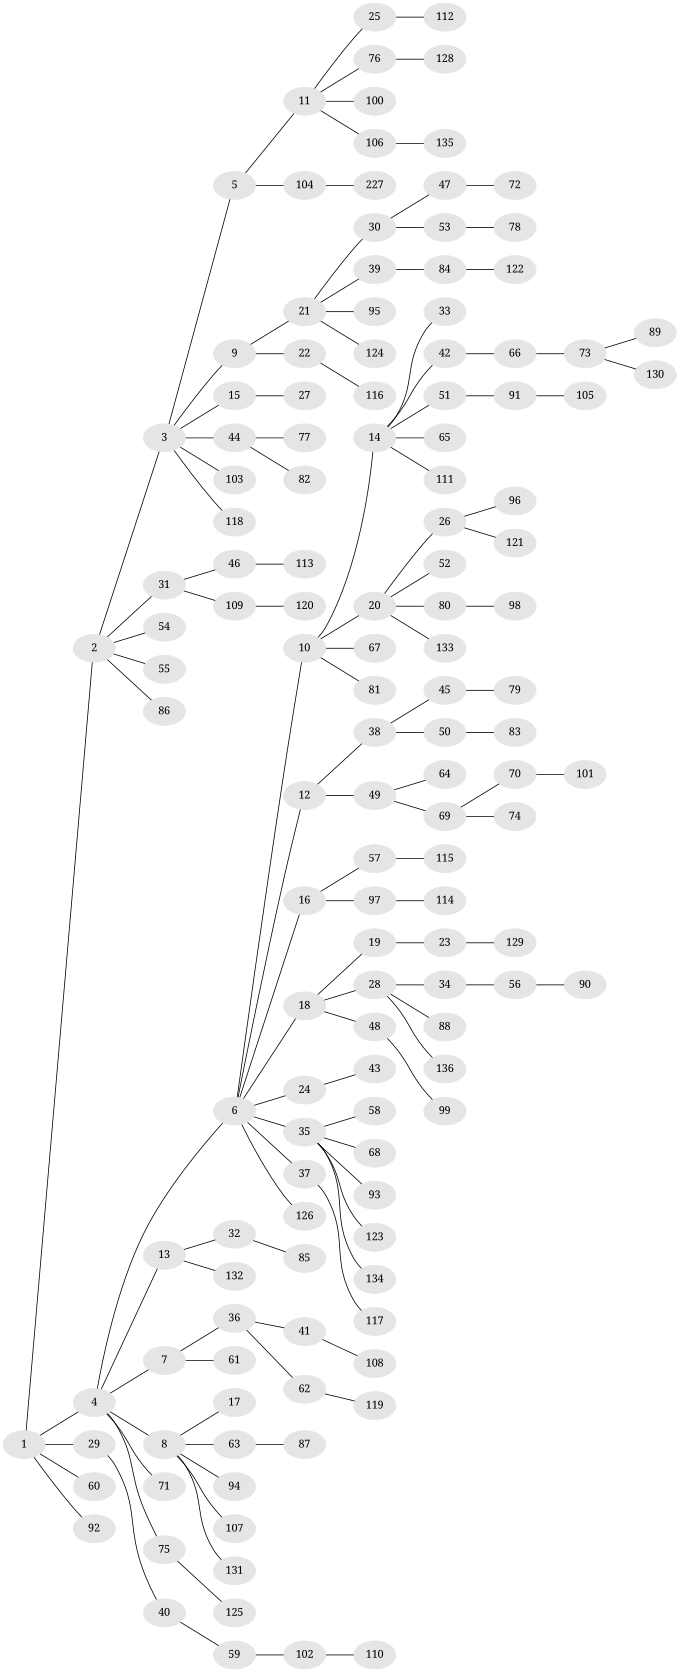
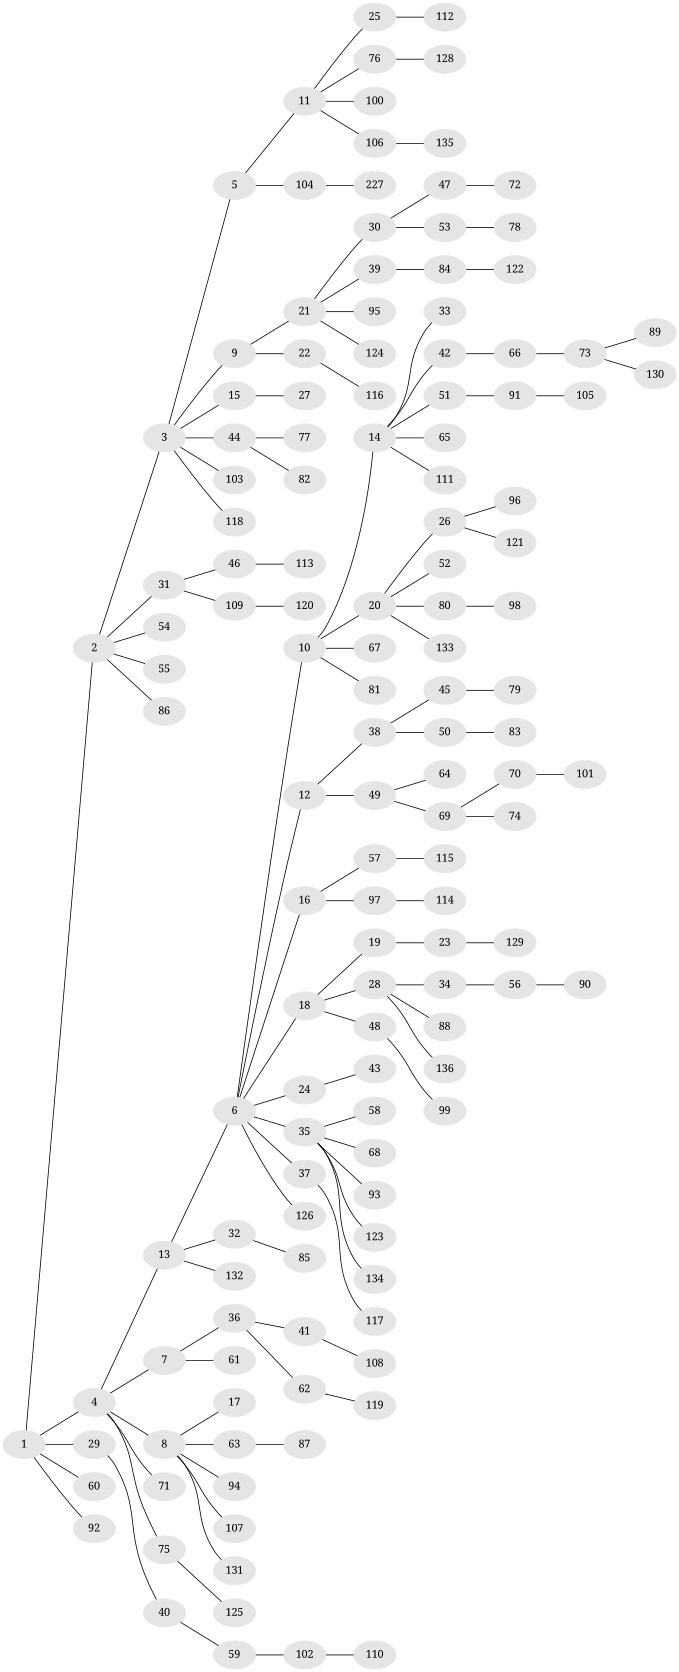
edge "6" -- "4": now "6" -- "13"
